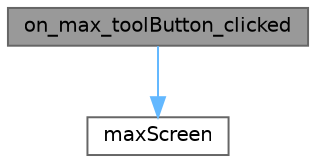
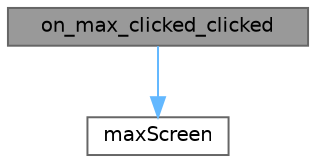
node "on_max_toolButton_clicked": label "on_max_toolButton_clicked" -> "on_max_clicked_clicked"
